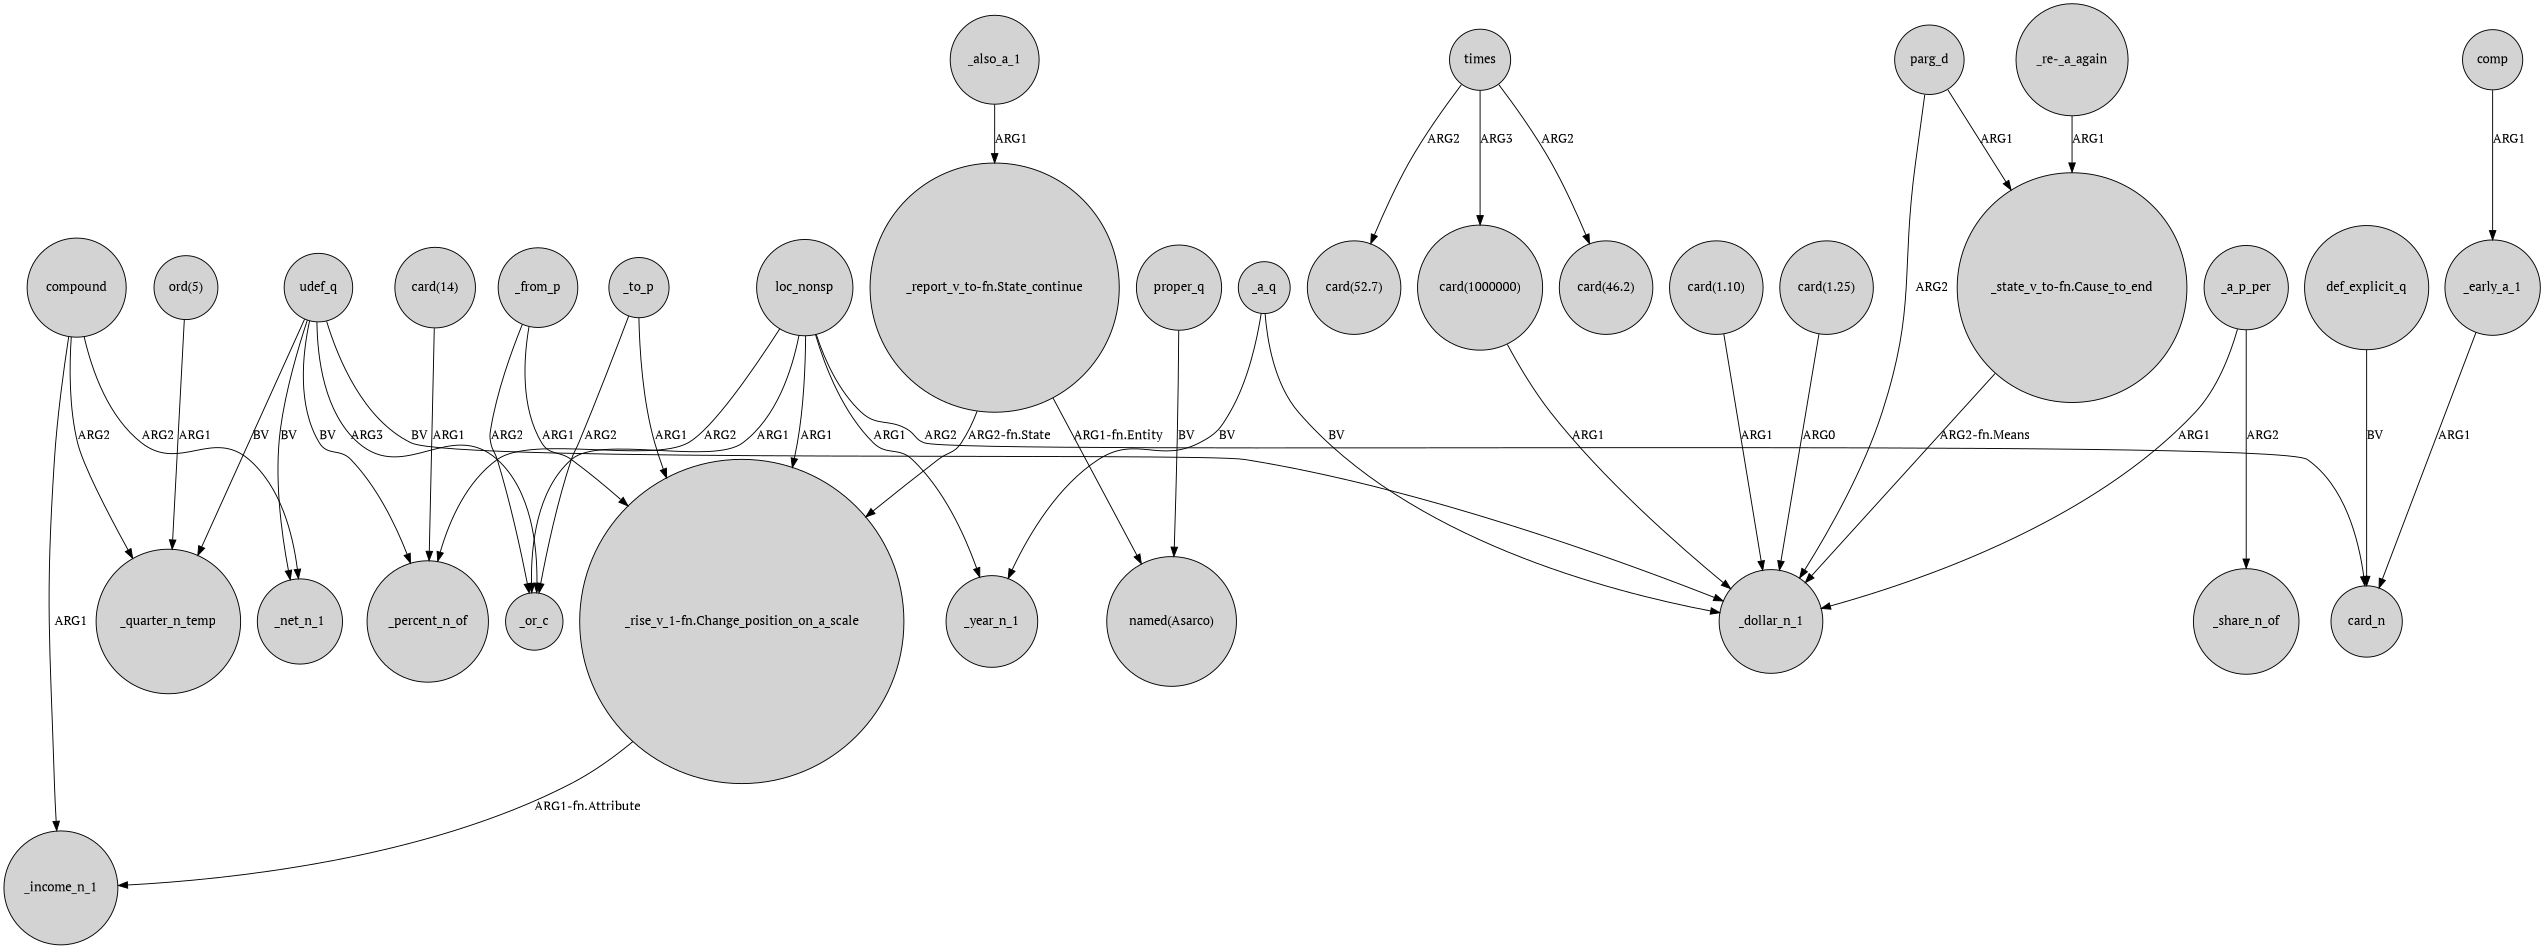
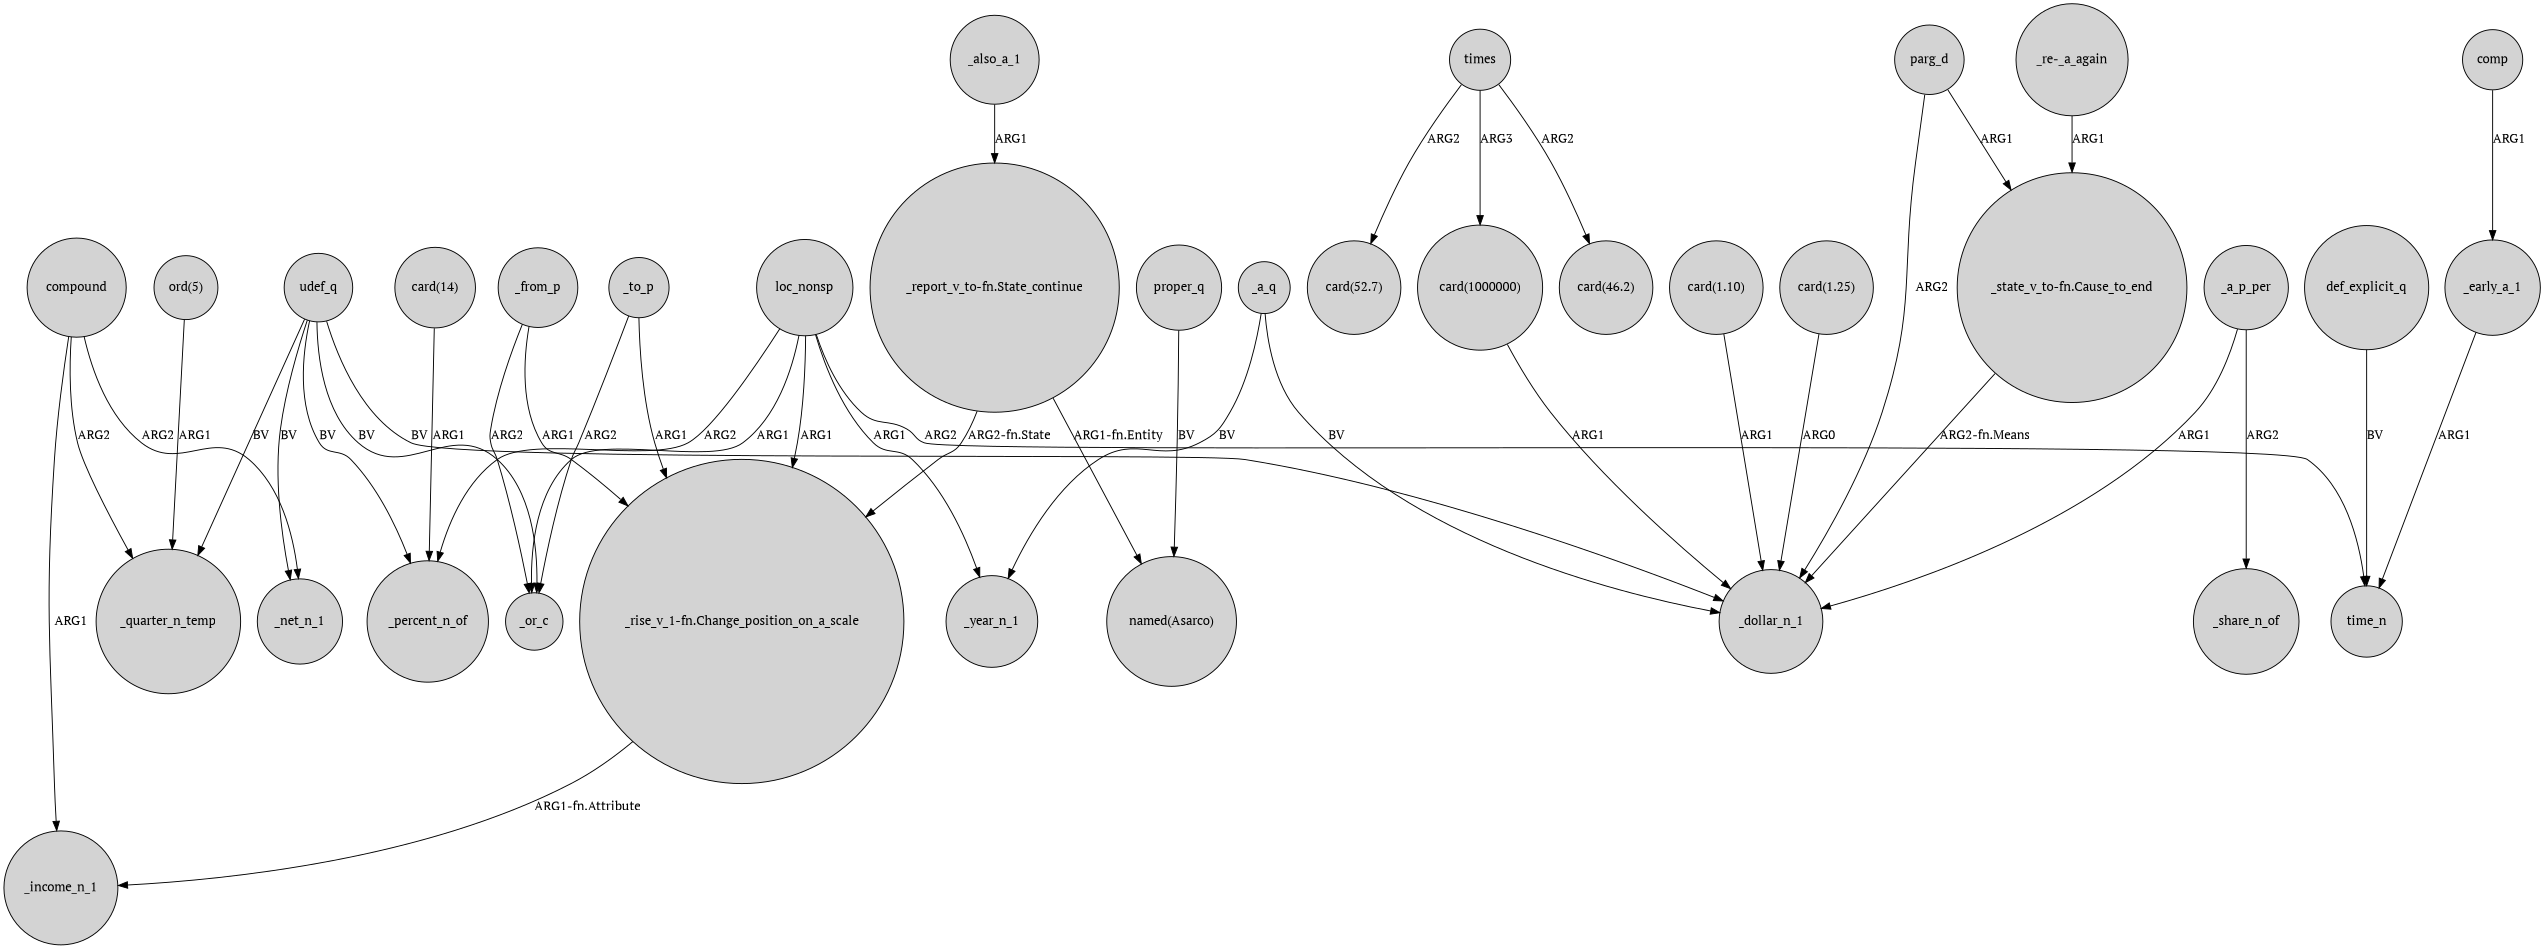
edge "udef_q" -> "_or_c": label "ARG3" -> "BV"
node "card_n": label "card_n" -> "time_n"
